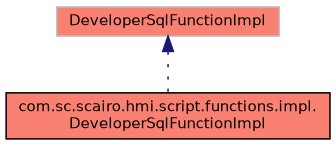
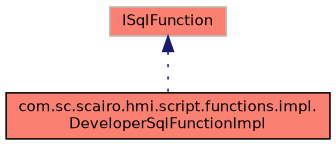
node "DeveloperSqlFunctionImpl": label "DeveloperSqlFunctionImpl" -> "ISqlFunction"
